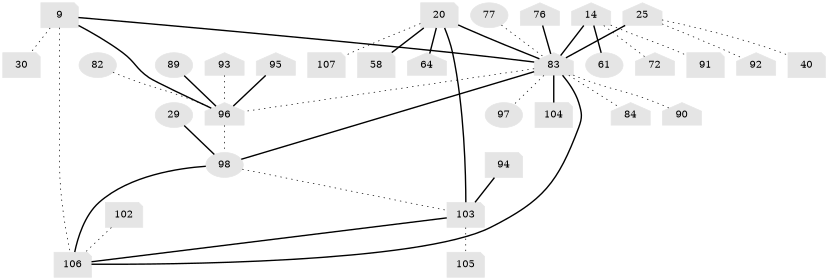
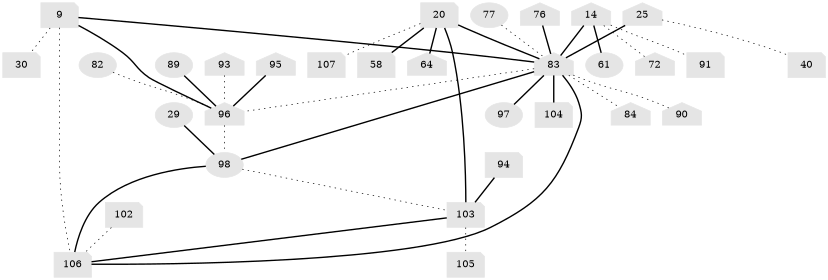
node "92": removed
edge "83" -- "97": style dotted -> bold
